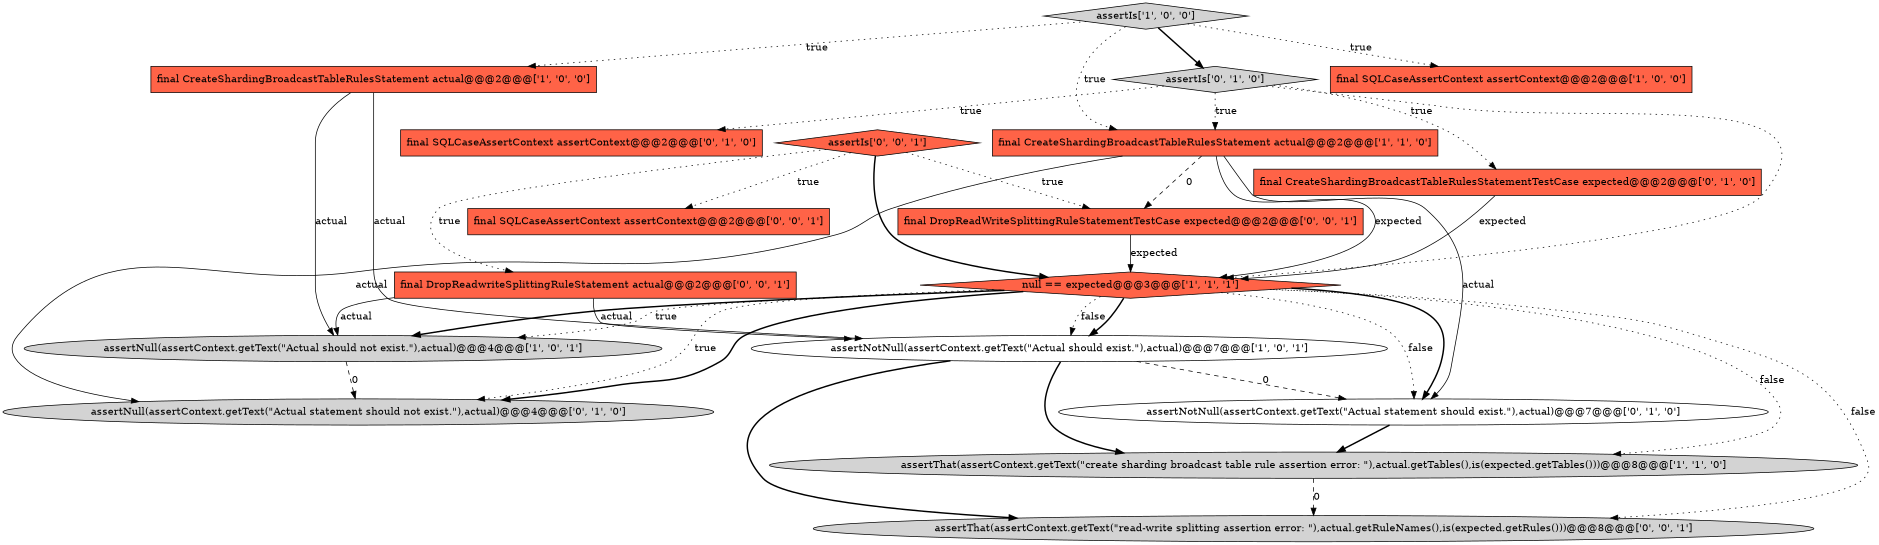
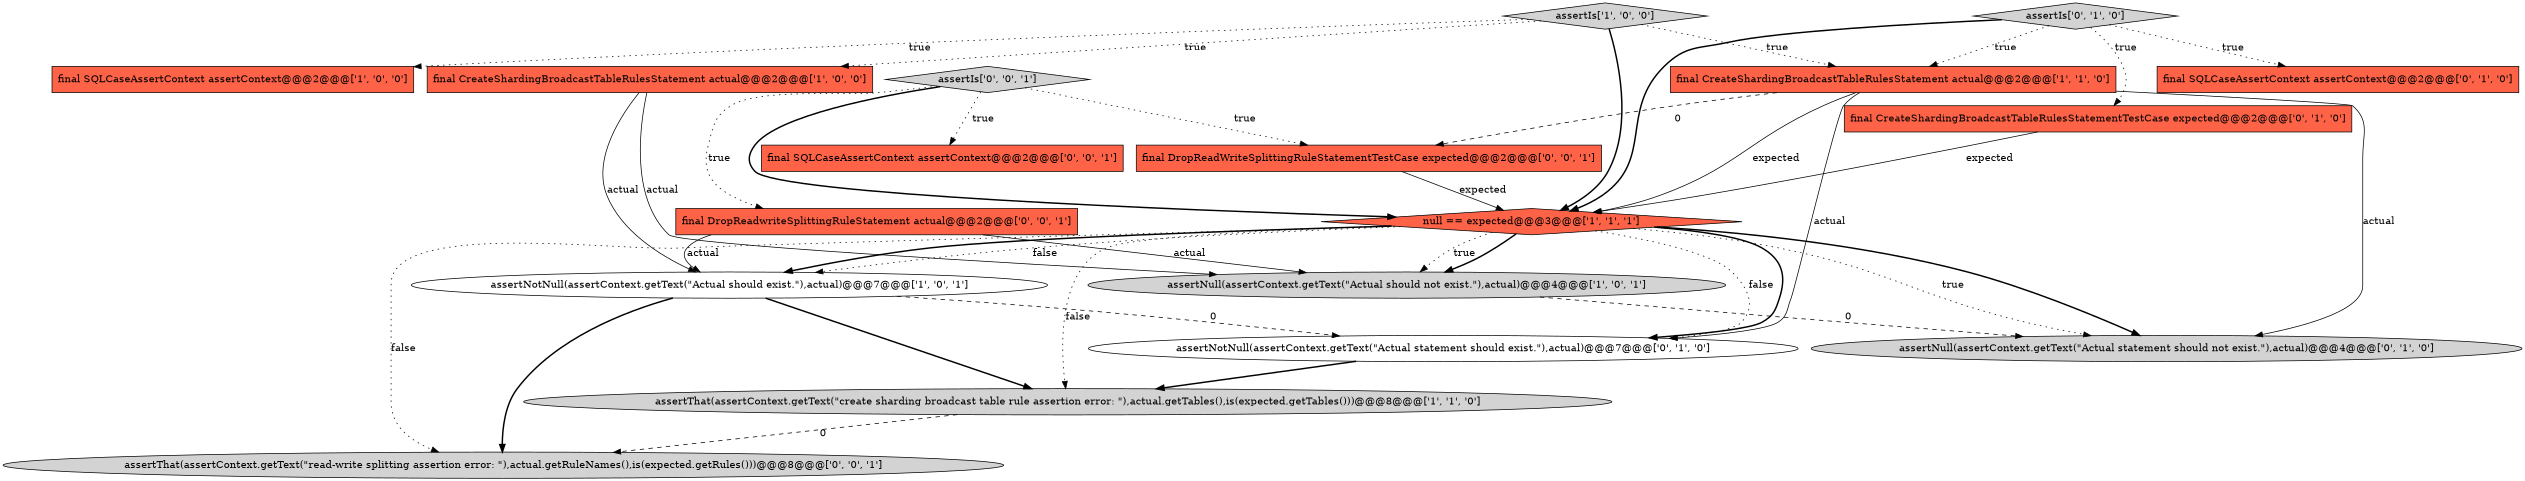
edge "assertIs['1', '0', '0']" -> "assertIs['0', '1', '0']": now "assertIs['1', '0', '0']" -> "null == expected@@@3@@@['1', '1', '1']"
node "assertIs['0', '0', '1']": fillcolor tomato -> lightgray
edge "assertIs['0', '1', '0']" -> "null == expected@@@3@@@['1', '1', '1']": style dotted -> bold
